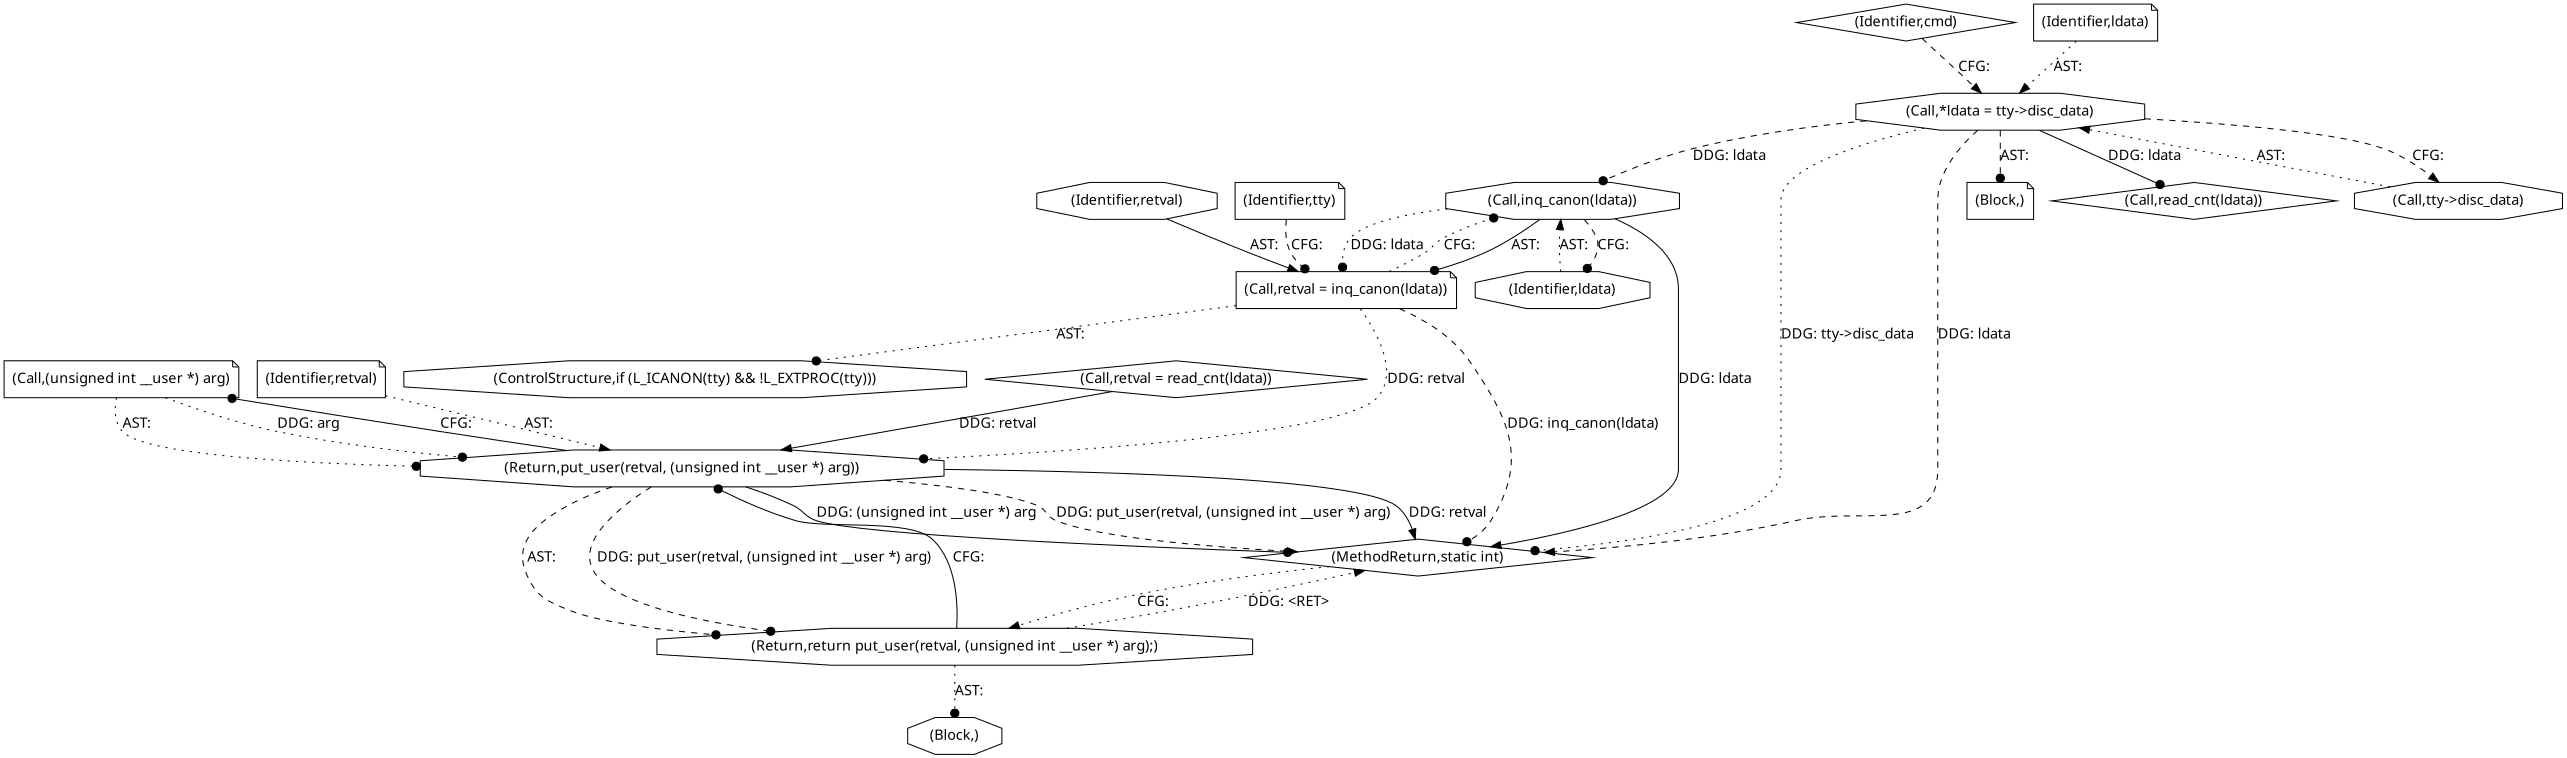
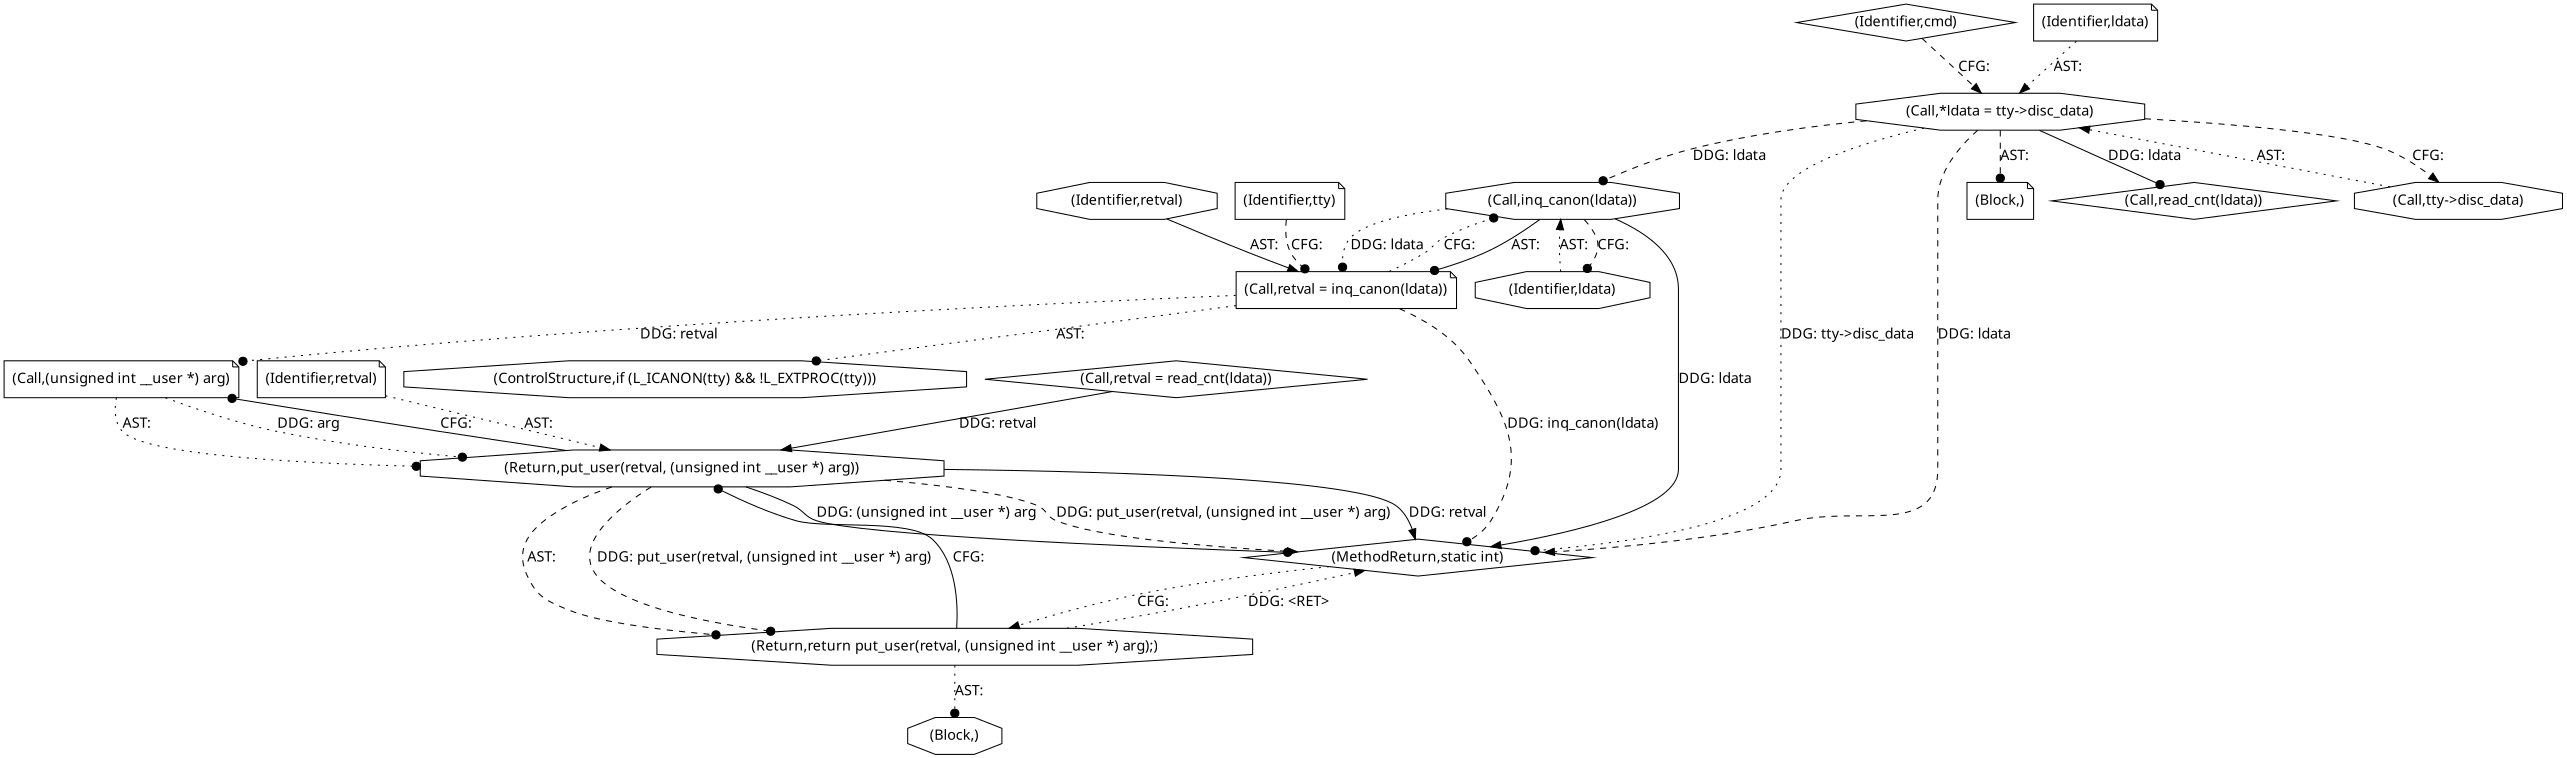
edge "(Call,retval = inq_canon(ldata))" -> "(Return,put_user(retval, (unsigned int __user *) arg))": now "(Call,retval = inq_canon(ldata))" -> "(Call,(unsigned int __user *) arg)"
